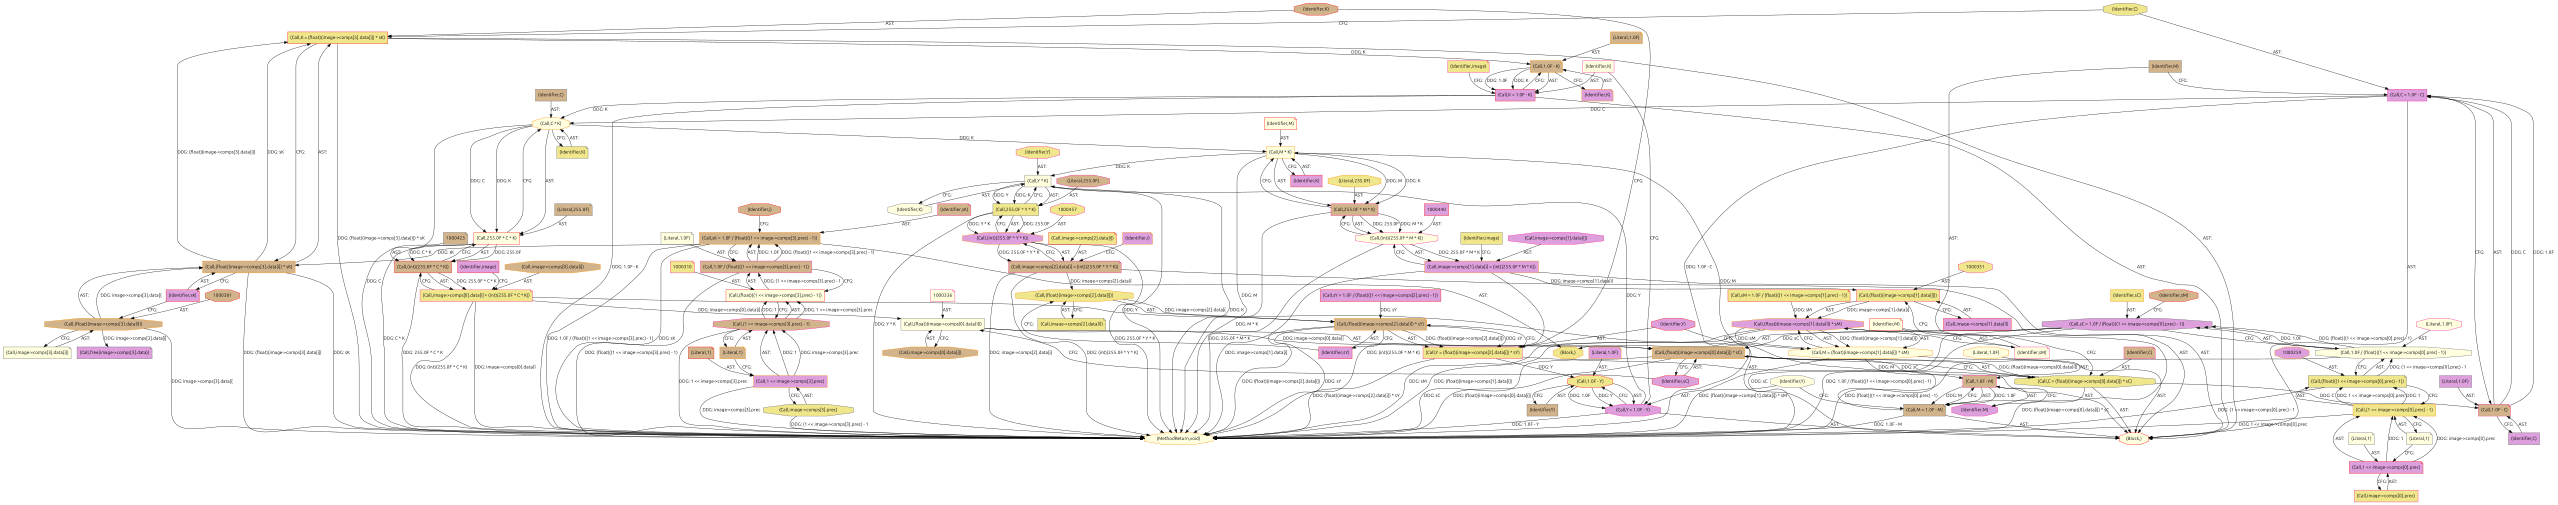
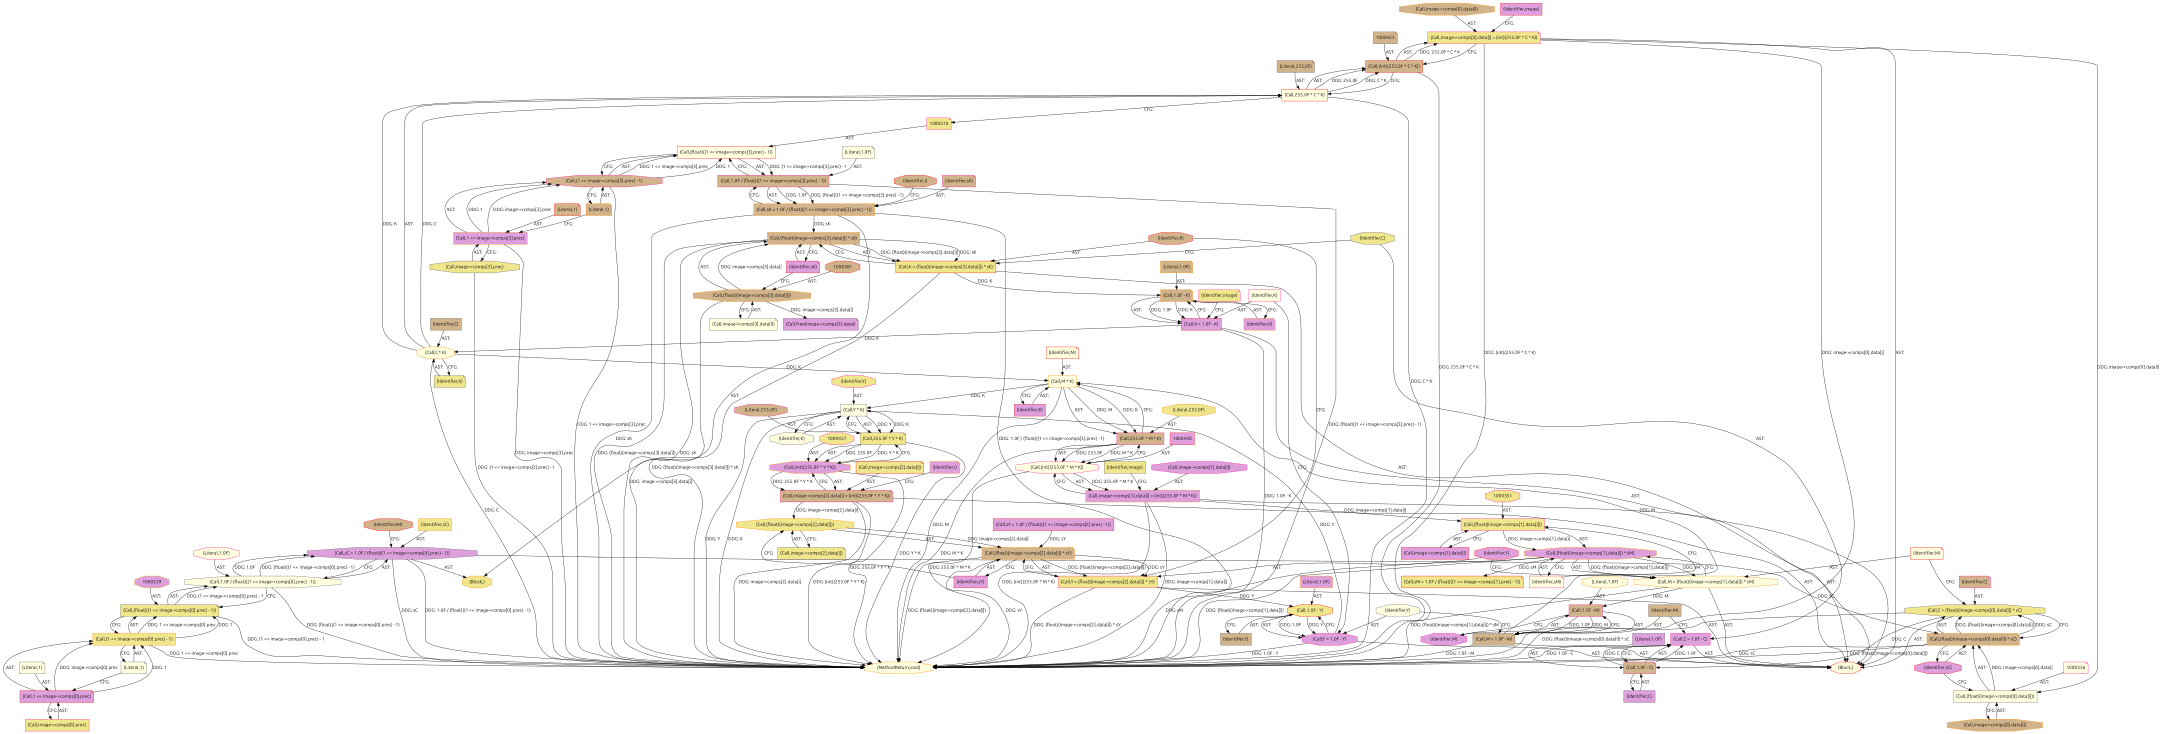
edge "(Call,C = 1.0F - C)" -> "(Call,C * K)": removed, label "DDG: C"
edge "(Call,255.0F * C * K)" -> "(Call,C * K)": now "(Call,255.0F * C * K)" -> "1000310"
edge "(Call,sM = 1.0F / (float)((1 << image->comps[1].prec) - 1))" -> "(Call,(float)(image->comps[1].data[i]) * sM)": reversed
